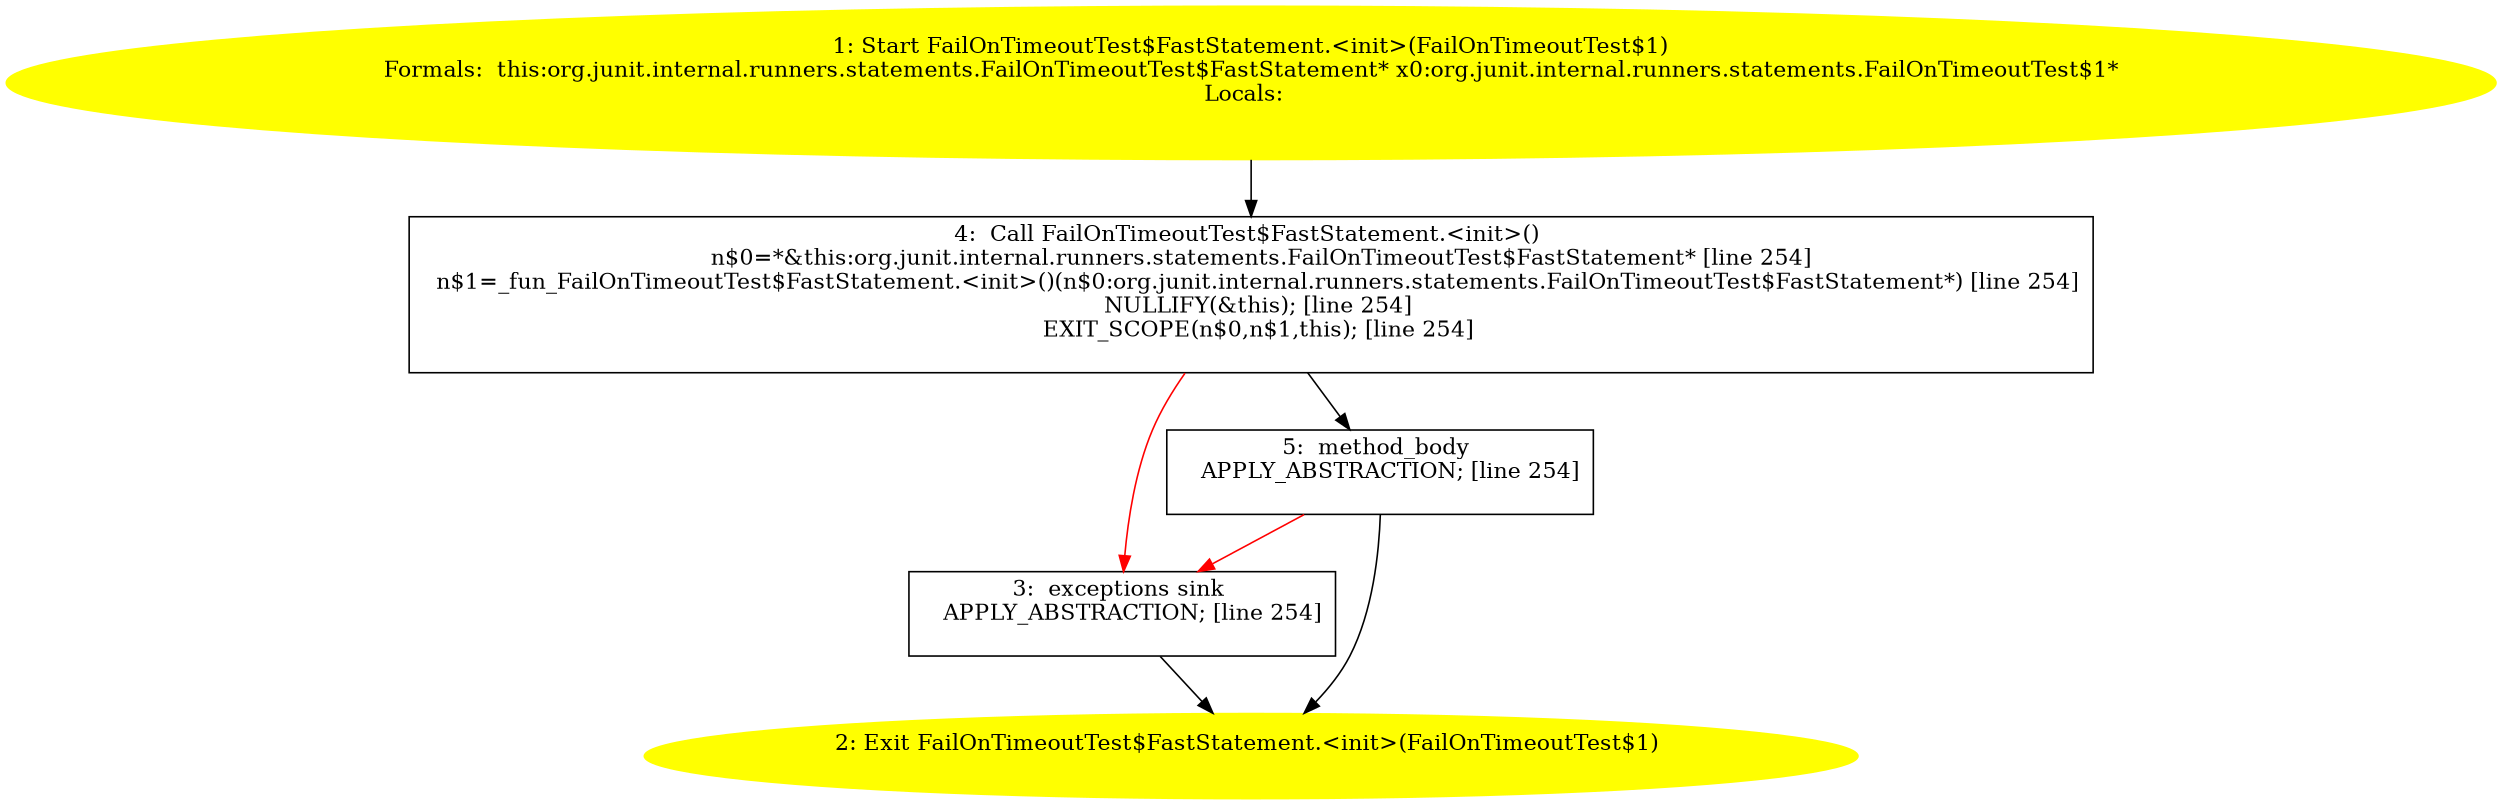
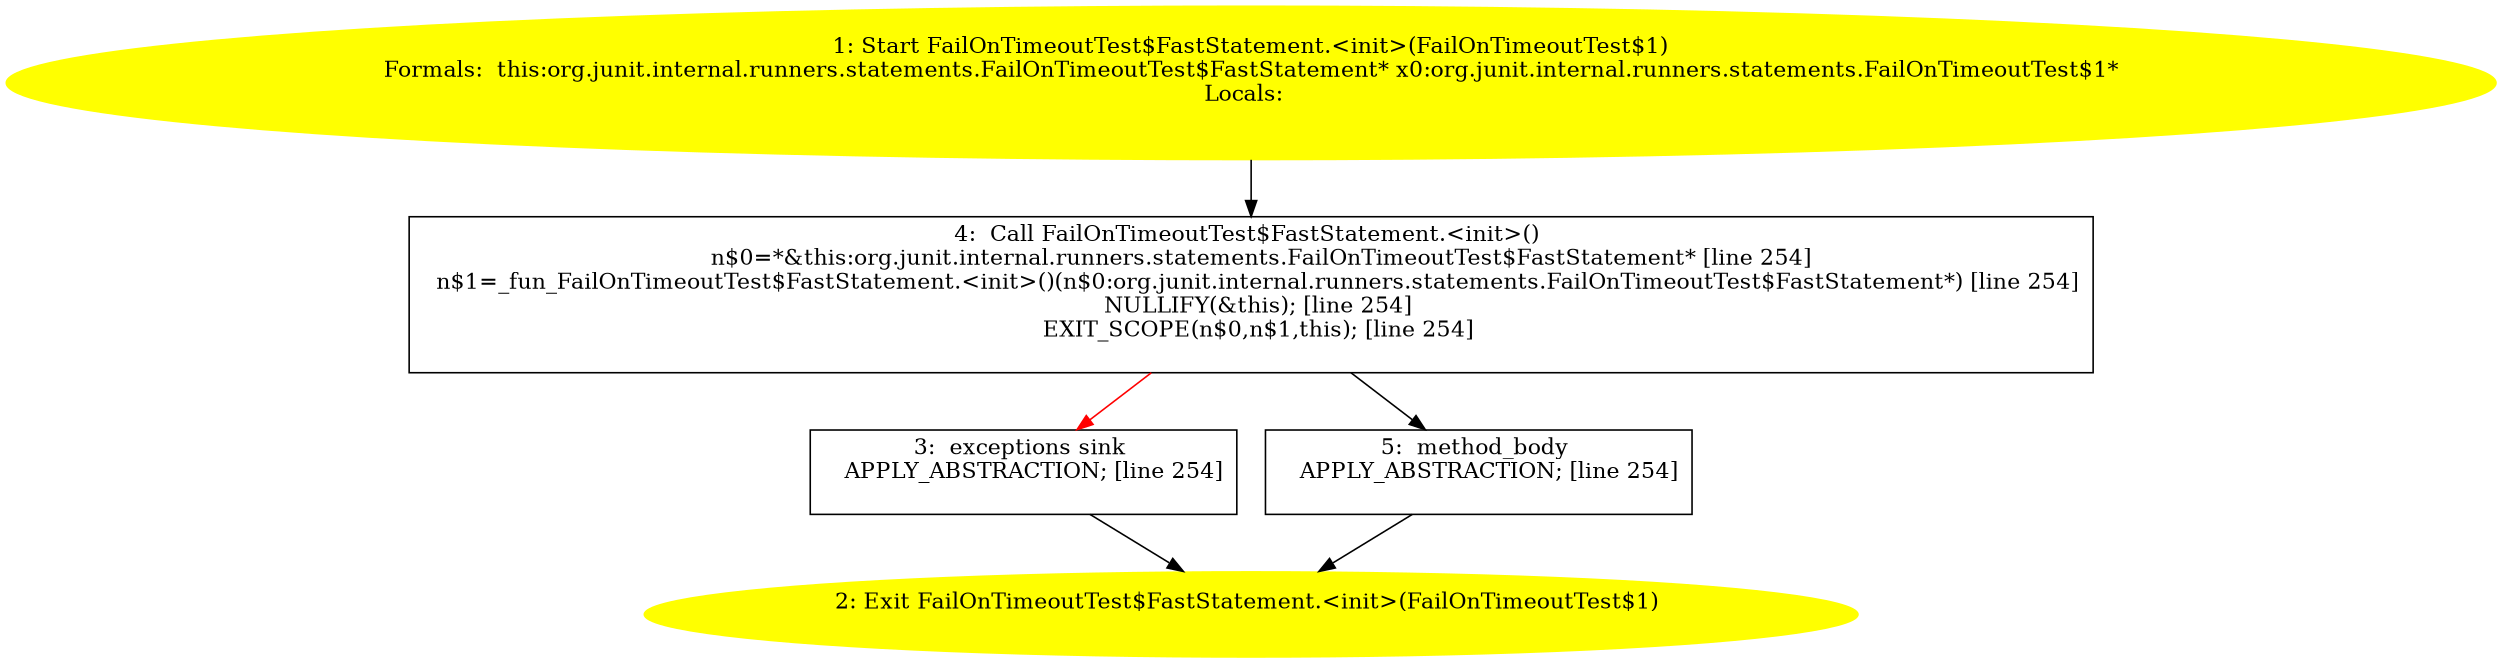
edge "5:  method_body APPLY_ABSTRACTION; [line 254]" -> "3:  exceptions sink APPLY_ABSTRACTION; [line 254]": removed
